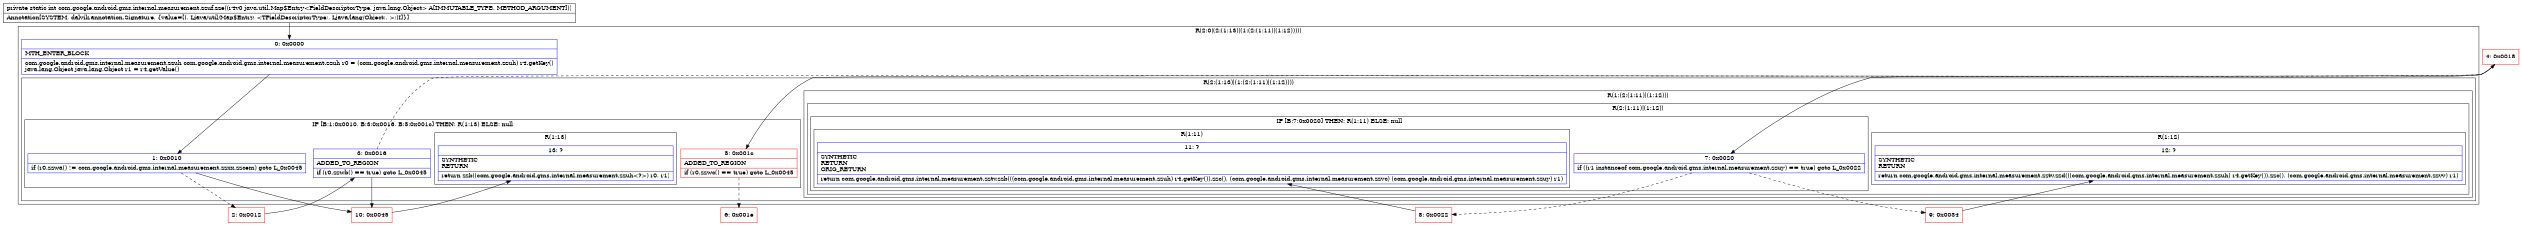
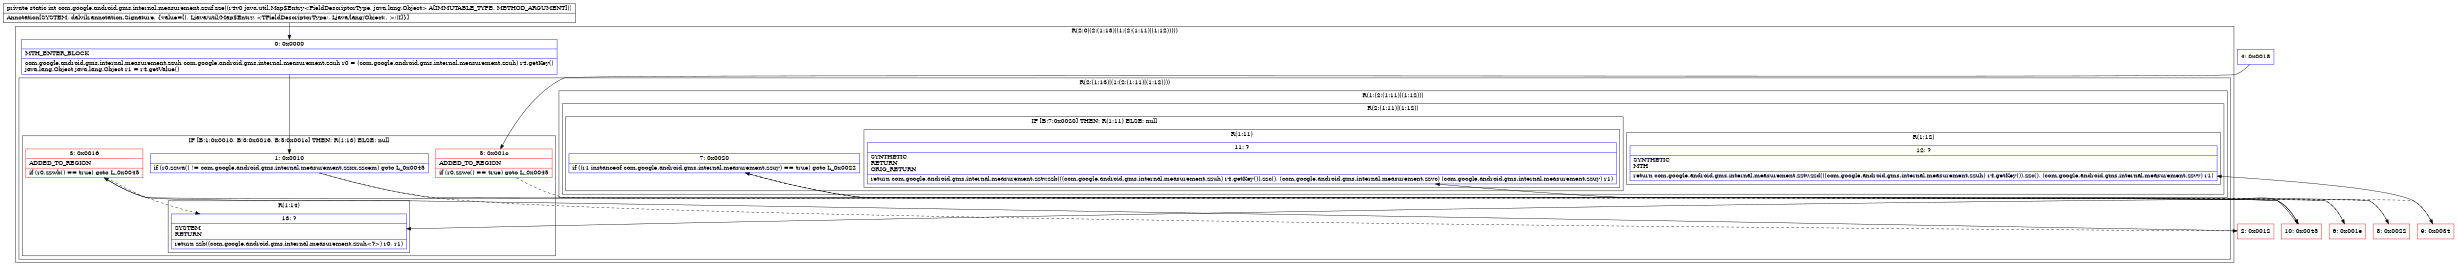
node "4: 0x0018": color red -> blue
edge "3: 0x0016" -> "4: 0x0018": now "3: 0x0016" -> "13: ?"
edge "4: 0x0018" -> "7: 0x0020": now "6: 0x001e" -> "7: 0x0020"
cluster "R(1:13)": label "R(1:13)" -> "R(1:14)"
node "13: ?": text "SYNTHETIC" -> "SYSTEM"
node "3: 0x0016": color blue -> red
node "12: ?": text "RETURN" -> "MTH"
